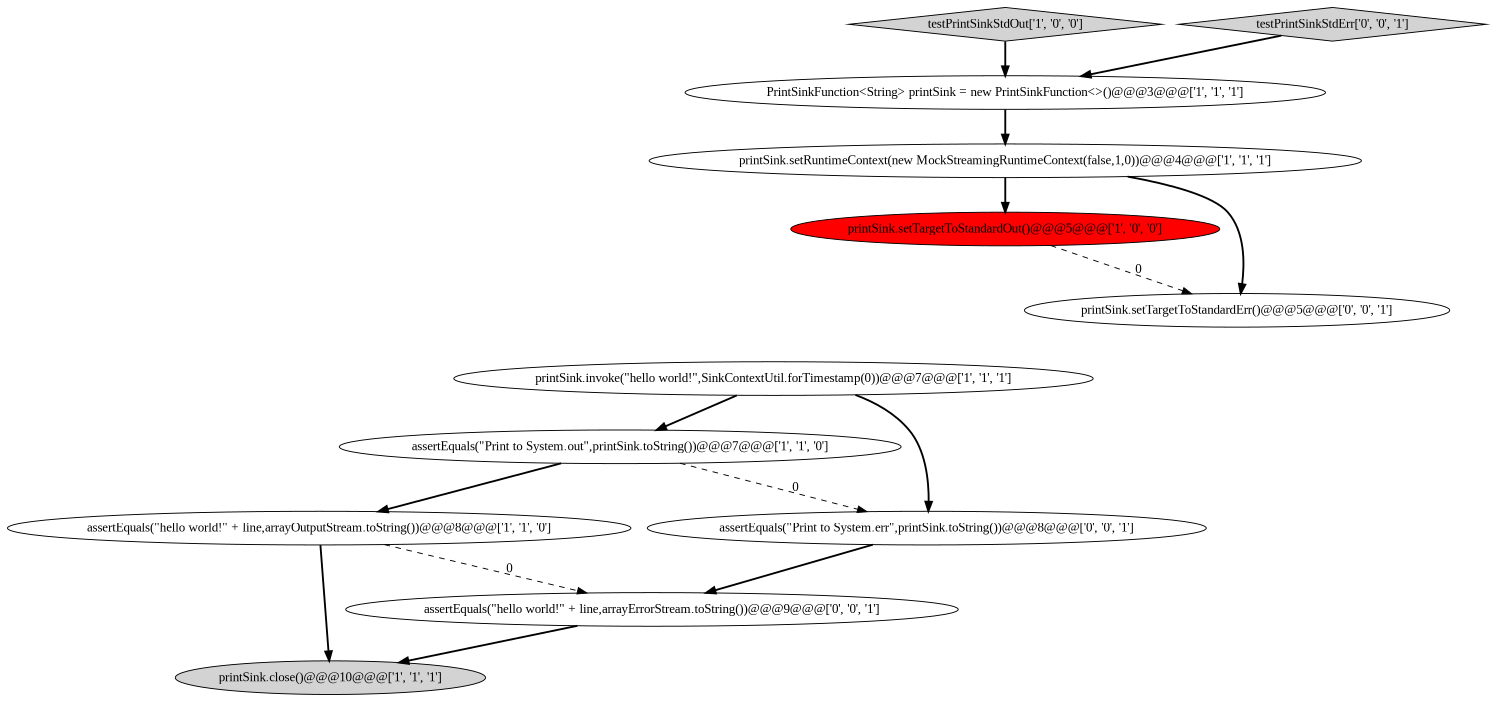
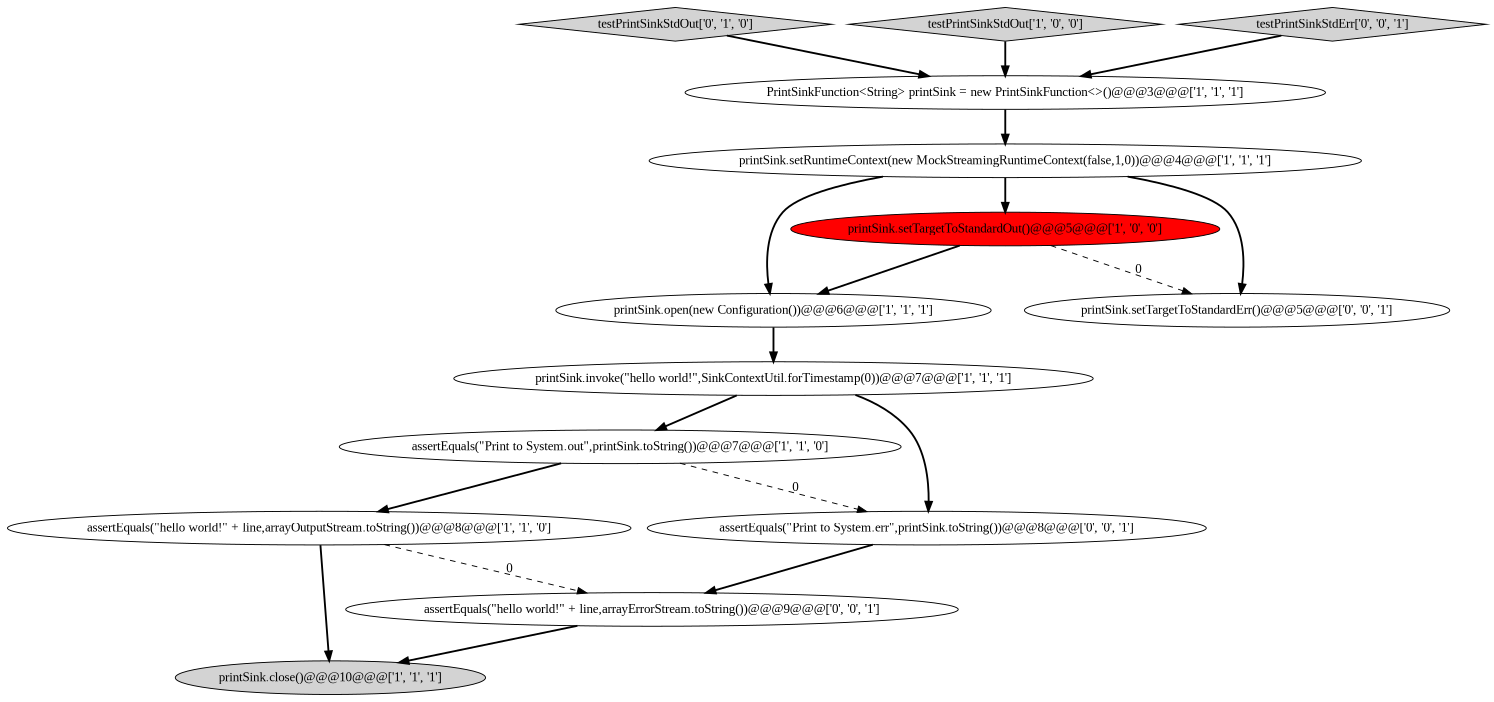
node "testPrintSinkStdOut['0', '1', '0']": added
node "printSink.open(new Configuration())@@@6@@@['1', '1', '1']": added
